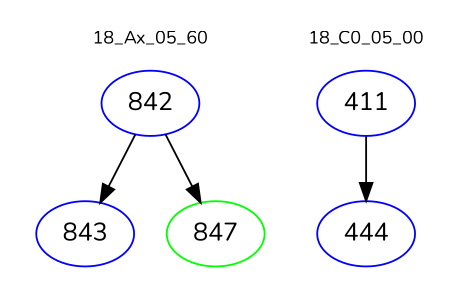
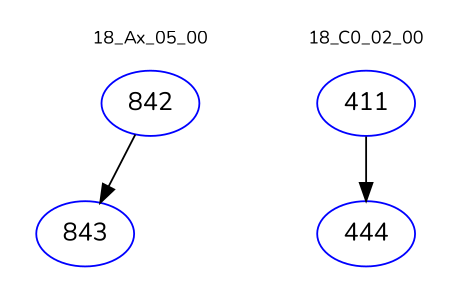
cluster "18_Ax_05_60": label "18_Ax_05_60" -> "18_Ax_05_00"
cluster "18_C0_05_00": label "18_C0_05_00" -> "18_C0_02_00"
node "847": removed
